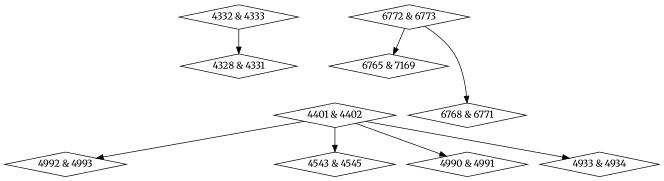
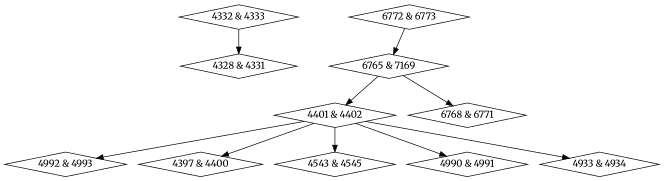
edge "6772 & 6773" -> "6768 & 6771": now "6765 & 7169" -> "6768 & 6771"
edge "6765 & 7169" -> "4401 & 4402": added
node "4397 & 4400": added
